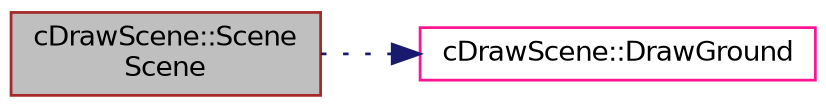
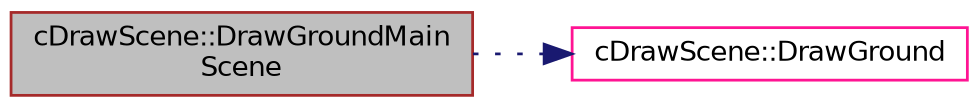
node "cDrawScene::Scene Scene": label "cDrawScene::Scene Scene" -> "cDrawScene::DrawGroundMain Scene"
